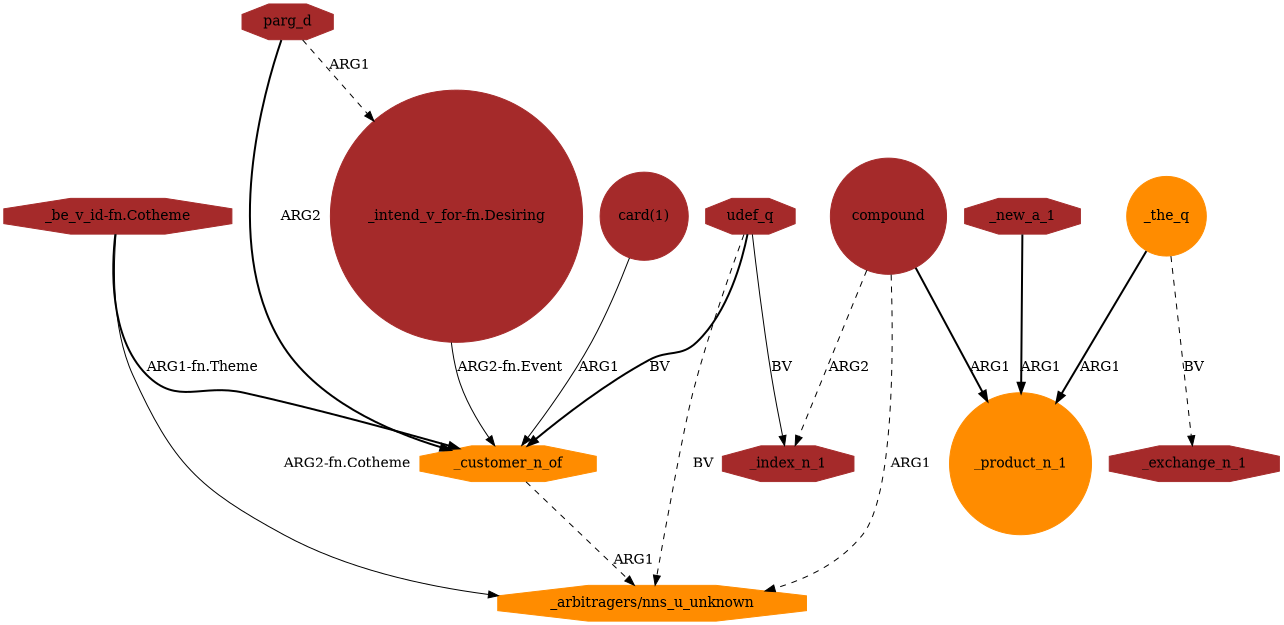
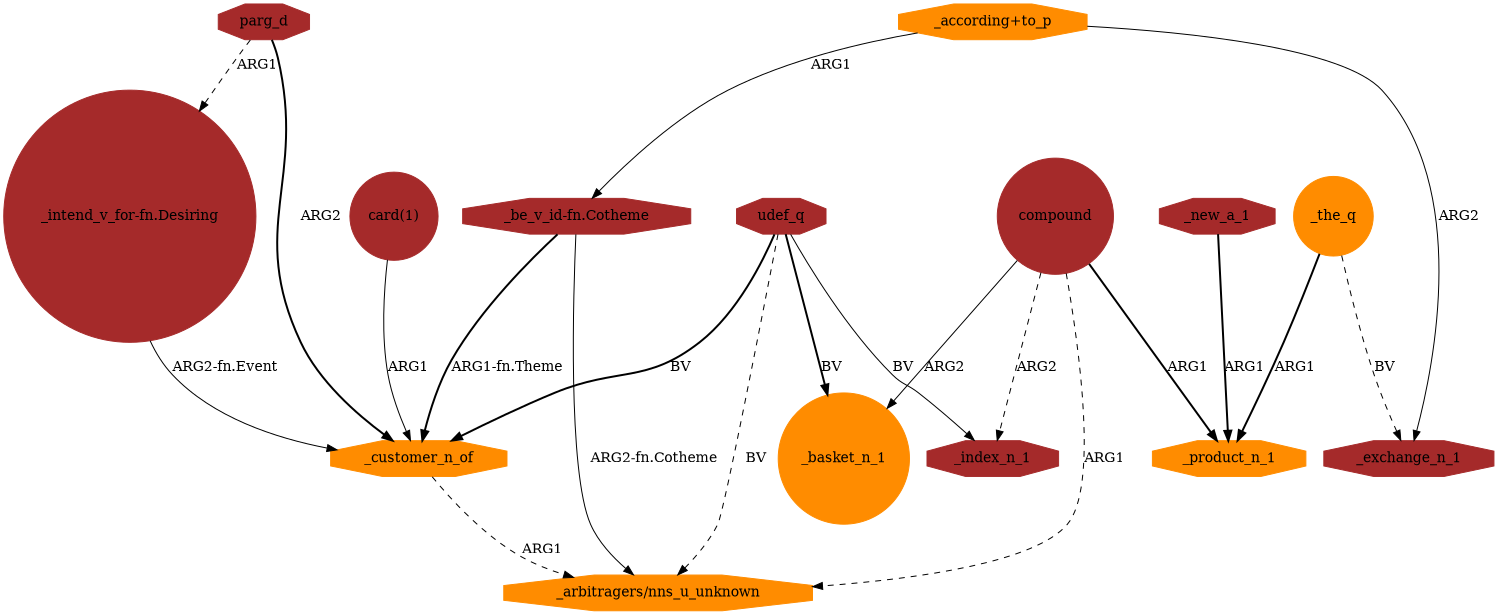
node "_according+to_p": added
node "_basket_n_1": added
node "_product_n_1": shape circle -> octagon
